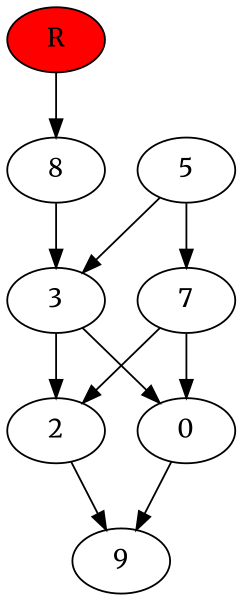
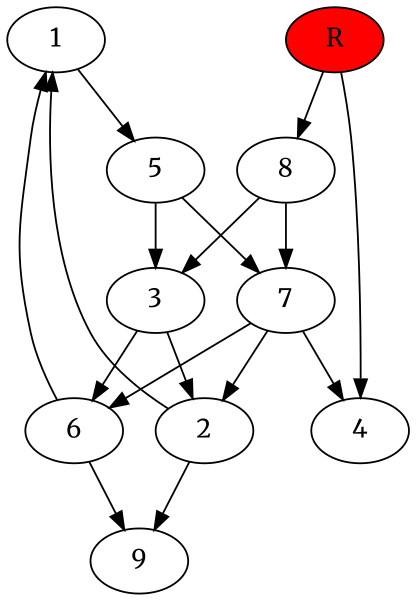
node "1": added
edge "8" -> "7": added
node "0": label "0" -> "6"
node "4": added
